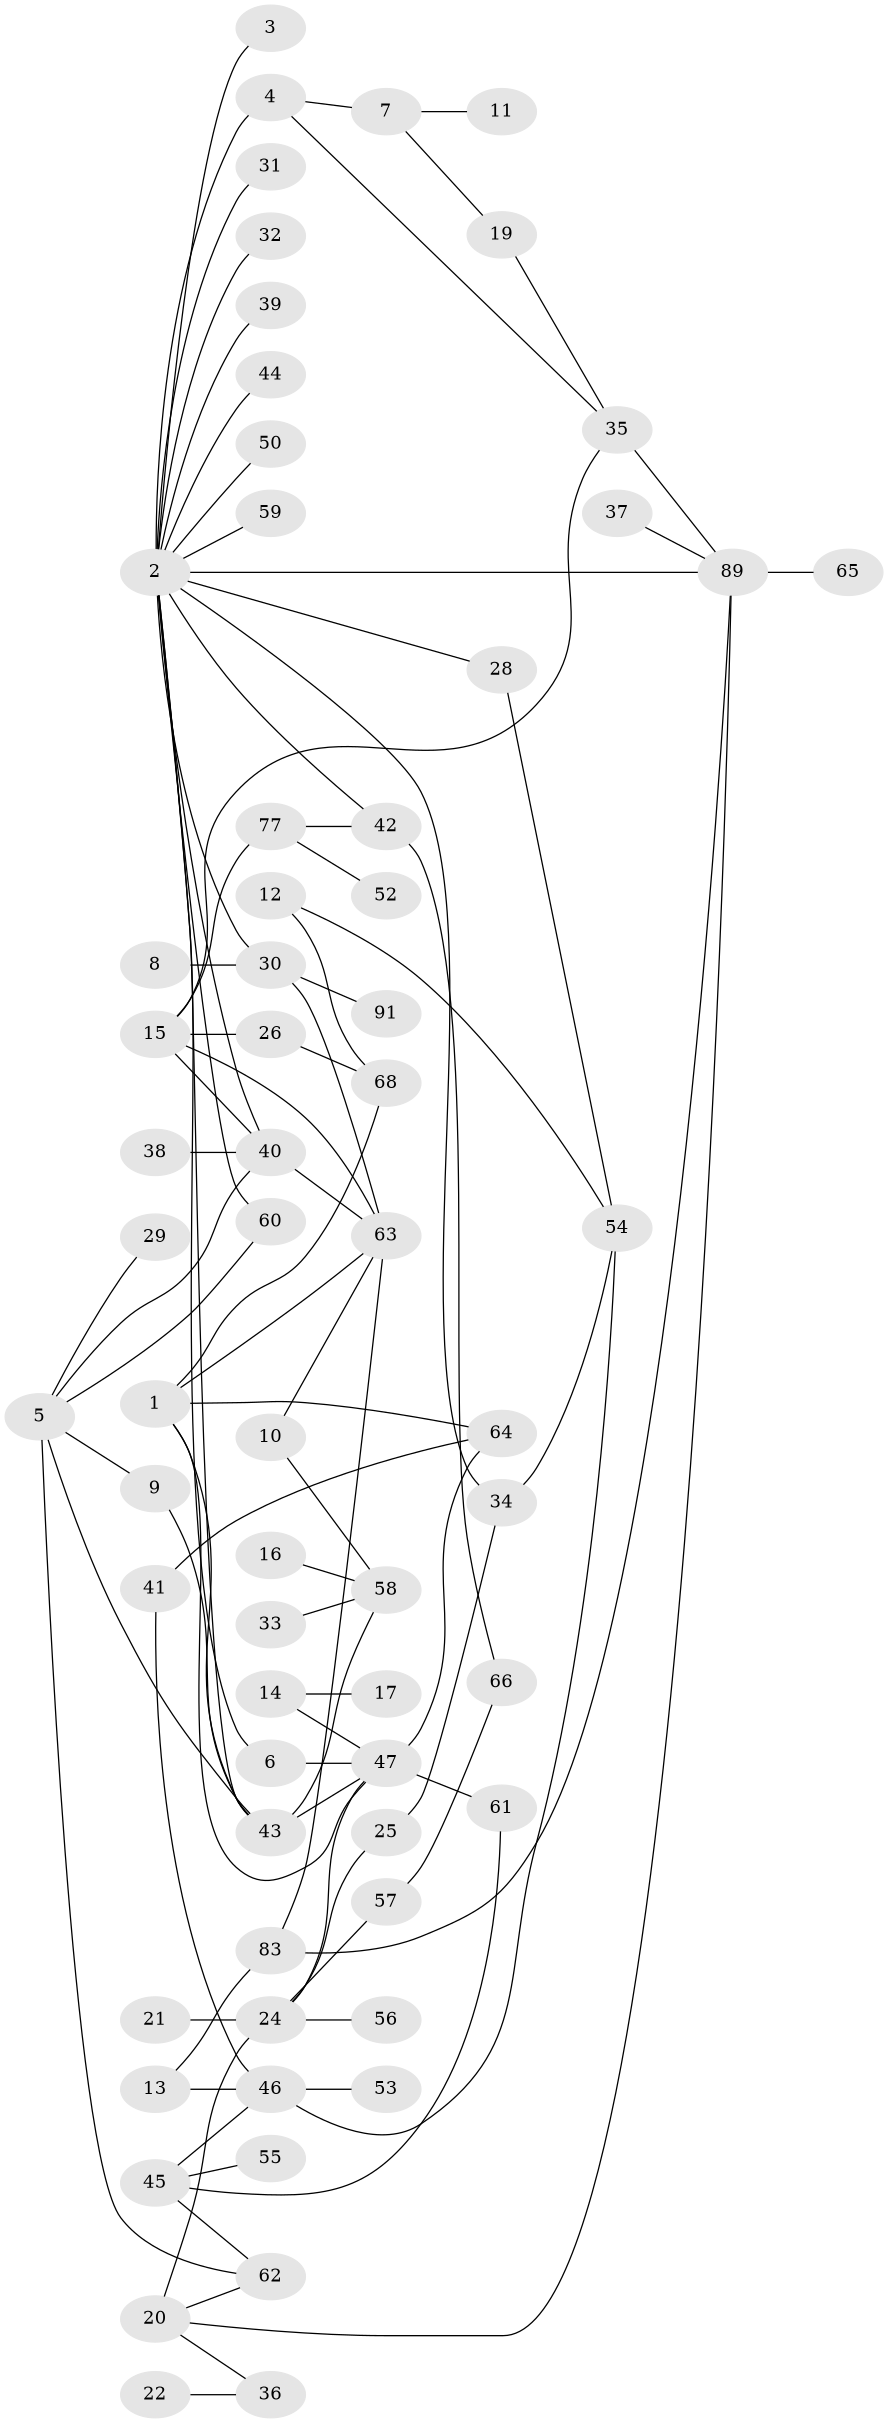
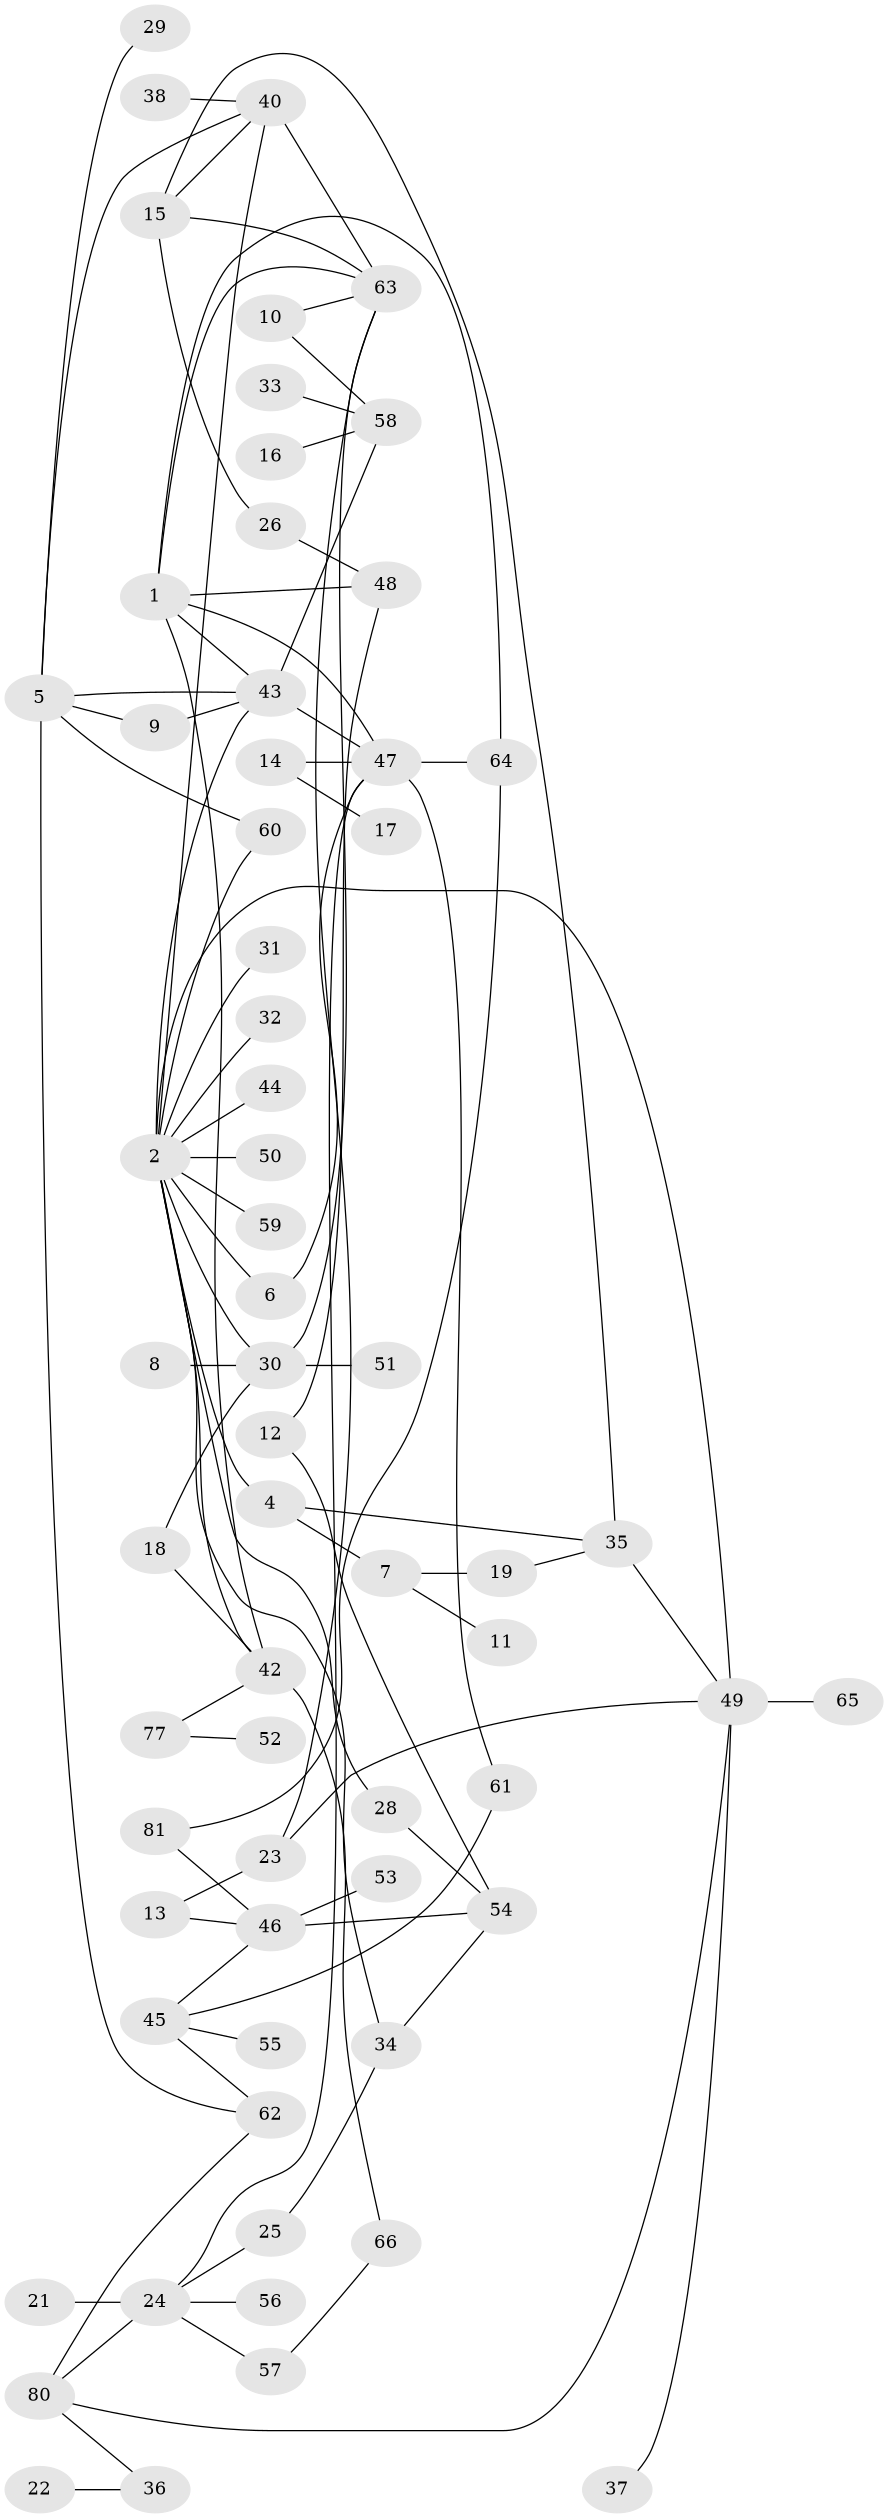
node "3": removed
node "39": removed
node "89": label "89" -> "49"
edge "77" -- "15": removed
node "91": label "91" -> "51"
node "68": label "68" -> "48"
edge "1" -- "42": added
node "18": added
node "41": label "41" -> "81"
node "83": label "83" -> "23"
node "20": label "20" -> "80"
